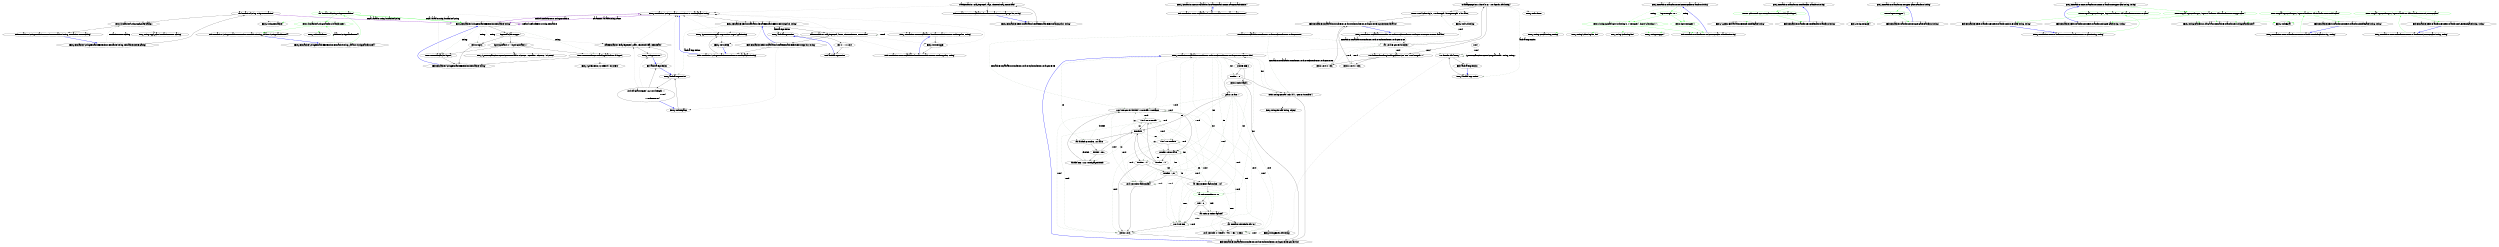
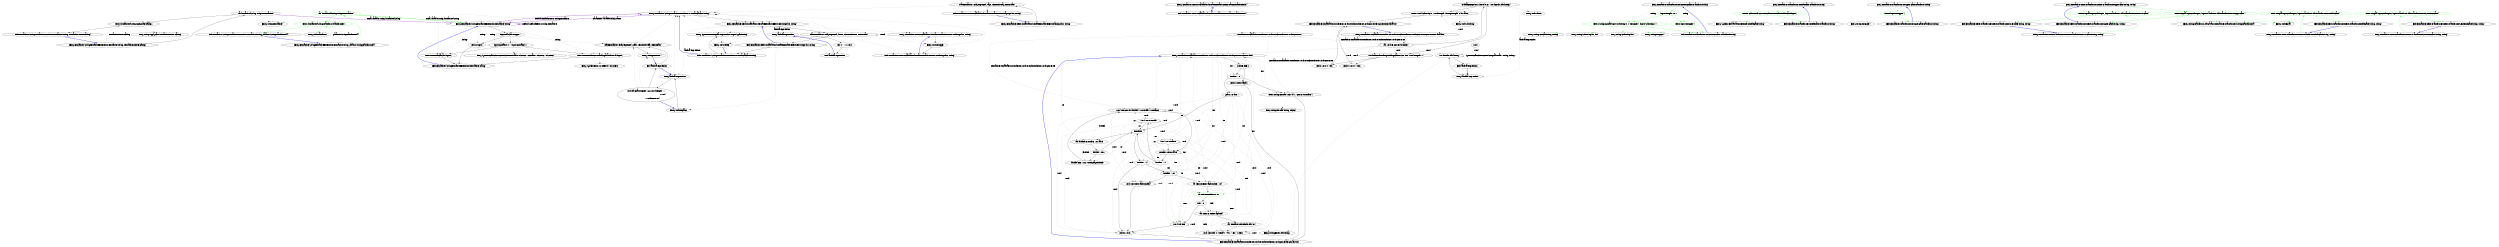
edge "var units = UnitsMap[unit]" -> "word += tens": now "var units = UnitsMap[unit]" -> "word += units + (trema ? ''�n'' : ''en'') + tens"
